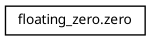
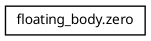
node "floating_zero.zero": label "floating_zero.zero" -> "floating_body.zero"
